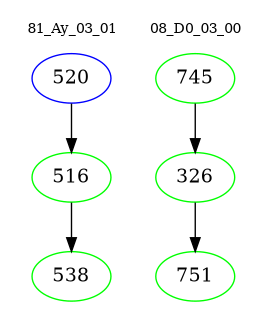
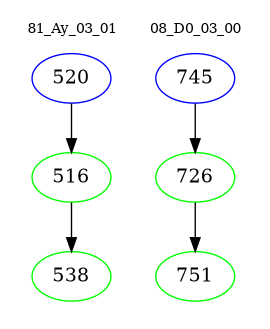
node "745": color green -> blue
node "326": label "326" -> "726"
